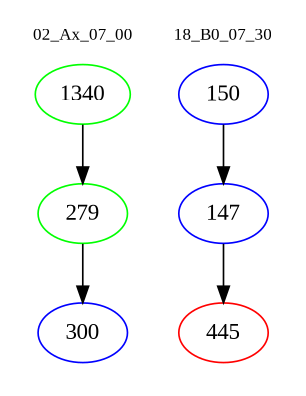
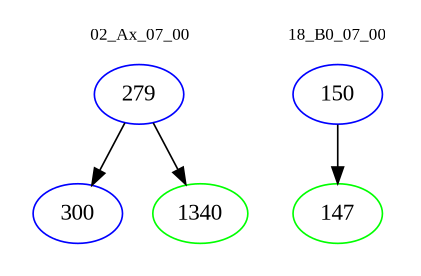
cluster "18_B0_07_30": label "18_B0_07_30" -> "18_B0_07_00"
edge "1340" -> "279": reversed
node "279": color green -> blue
node "147": color blue -> green
node "445": removed
